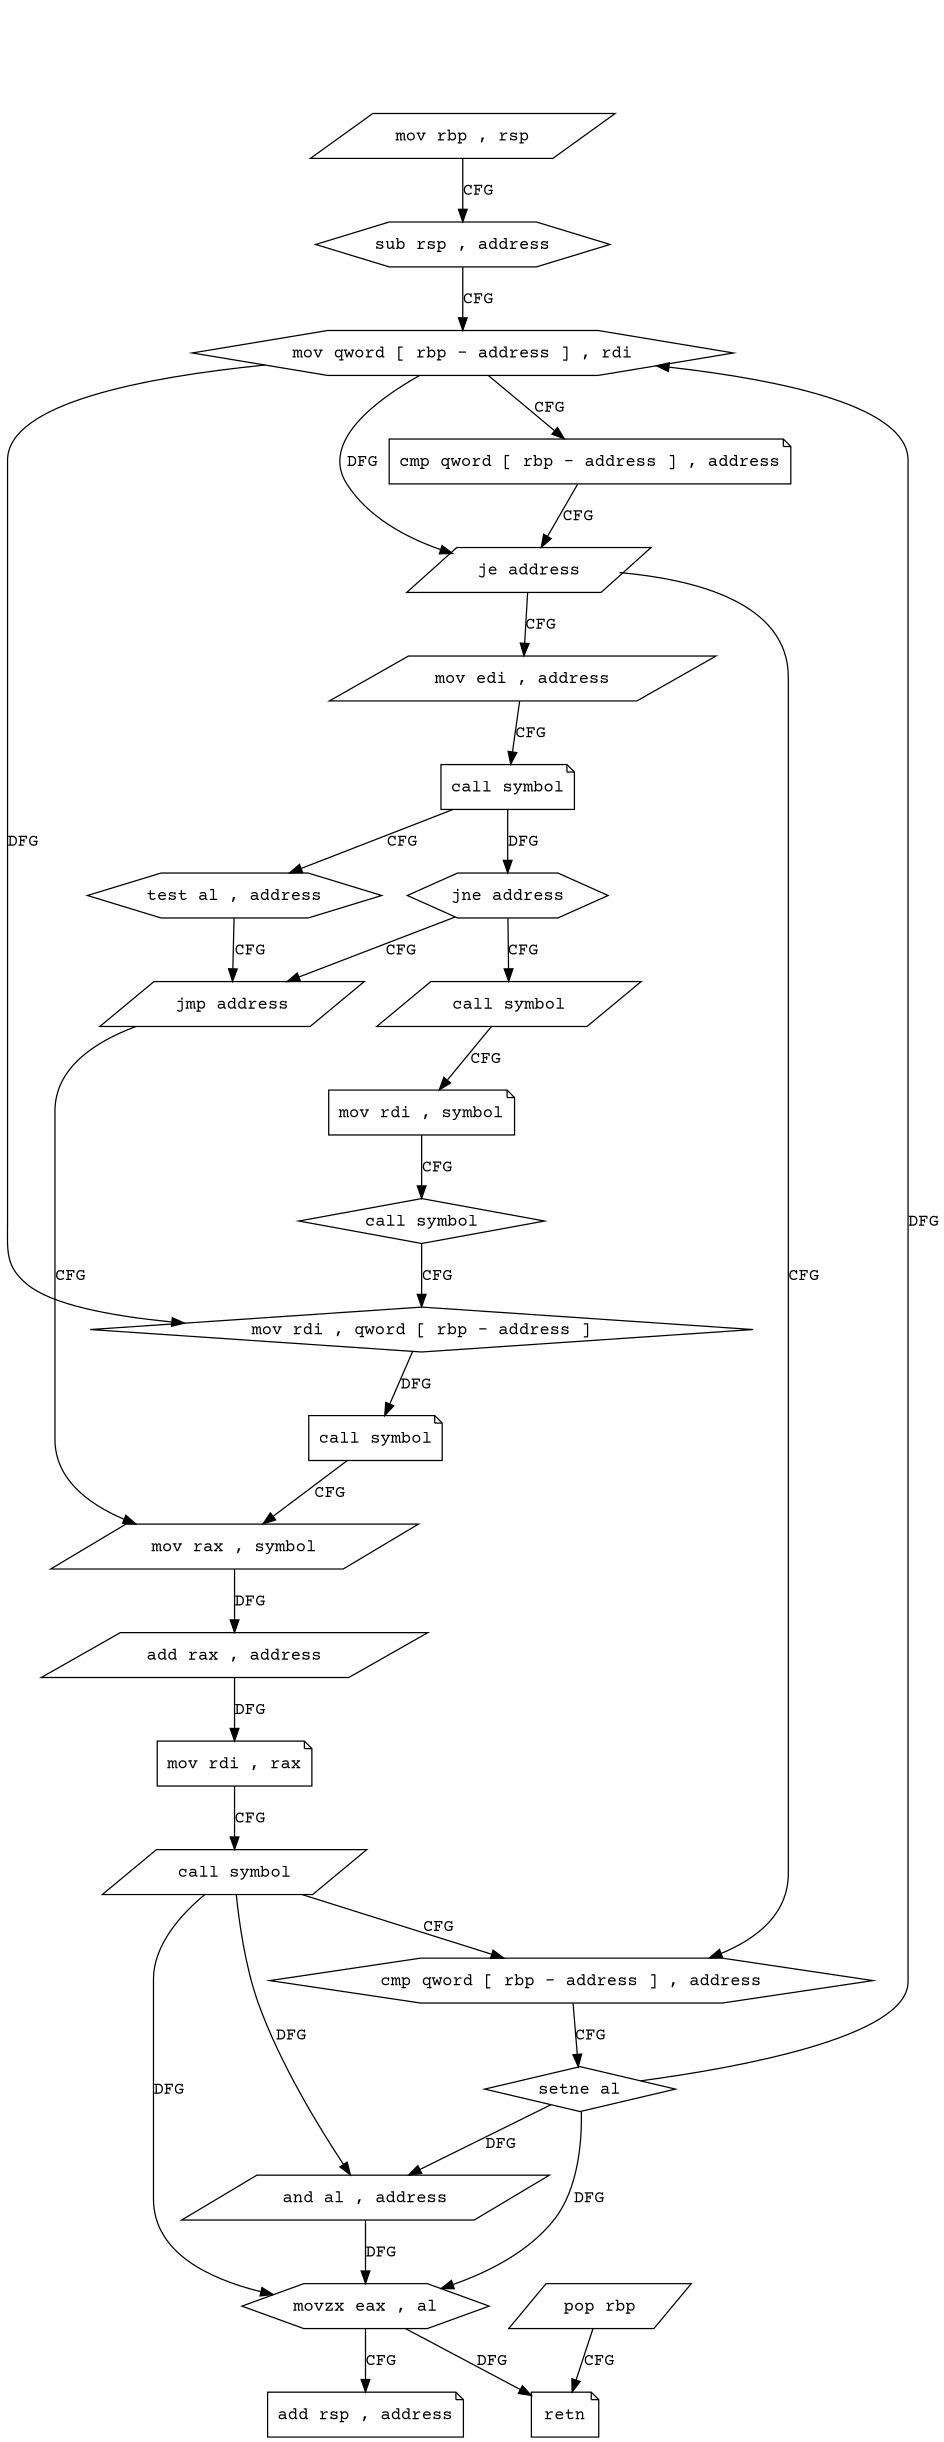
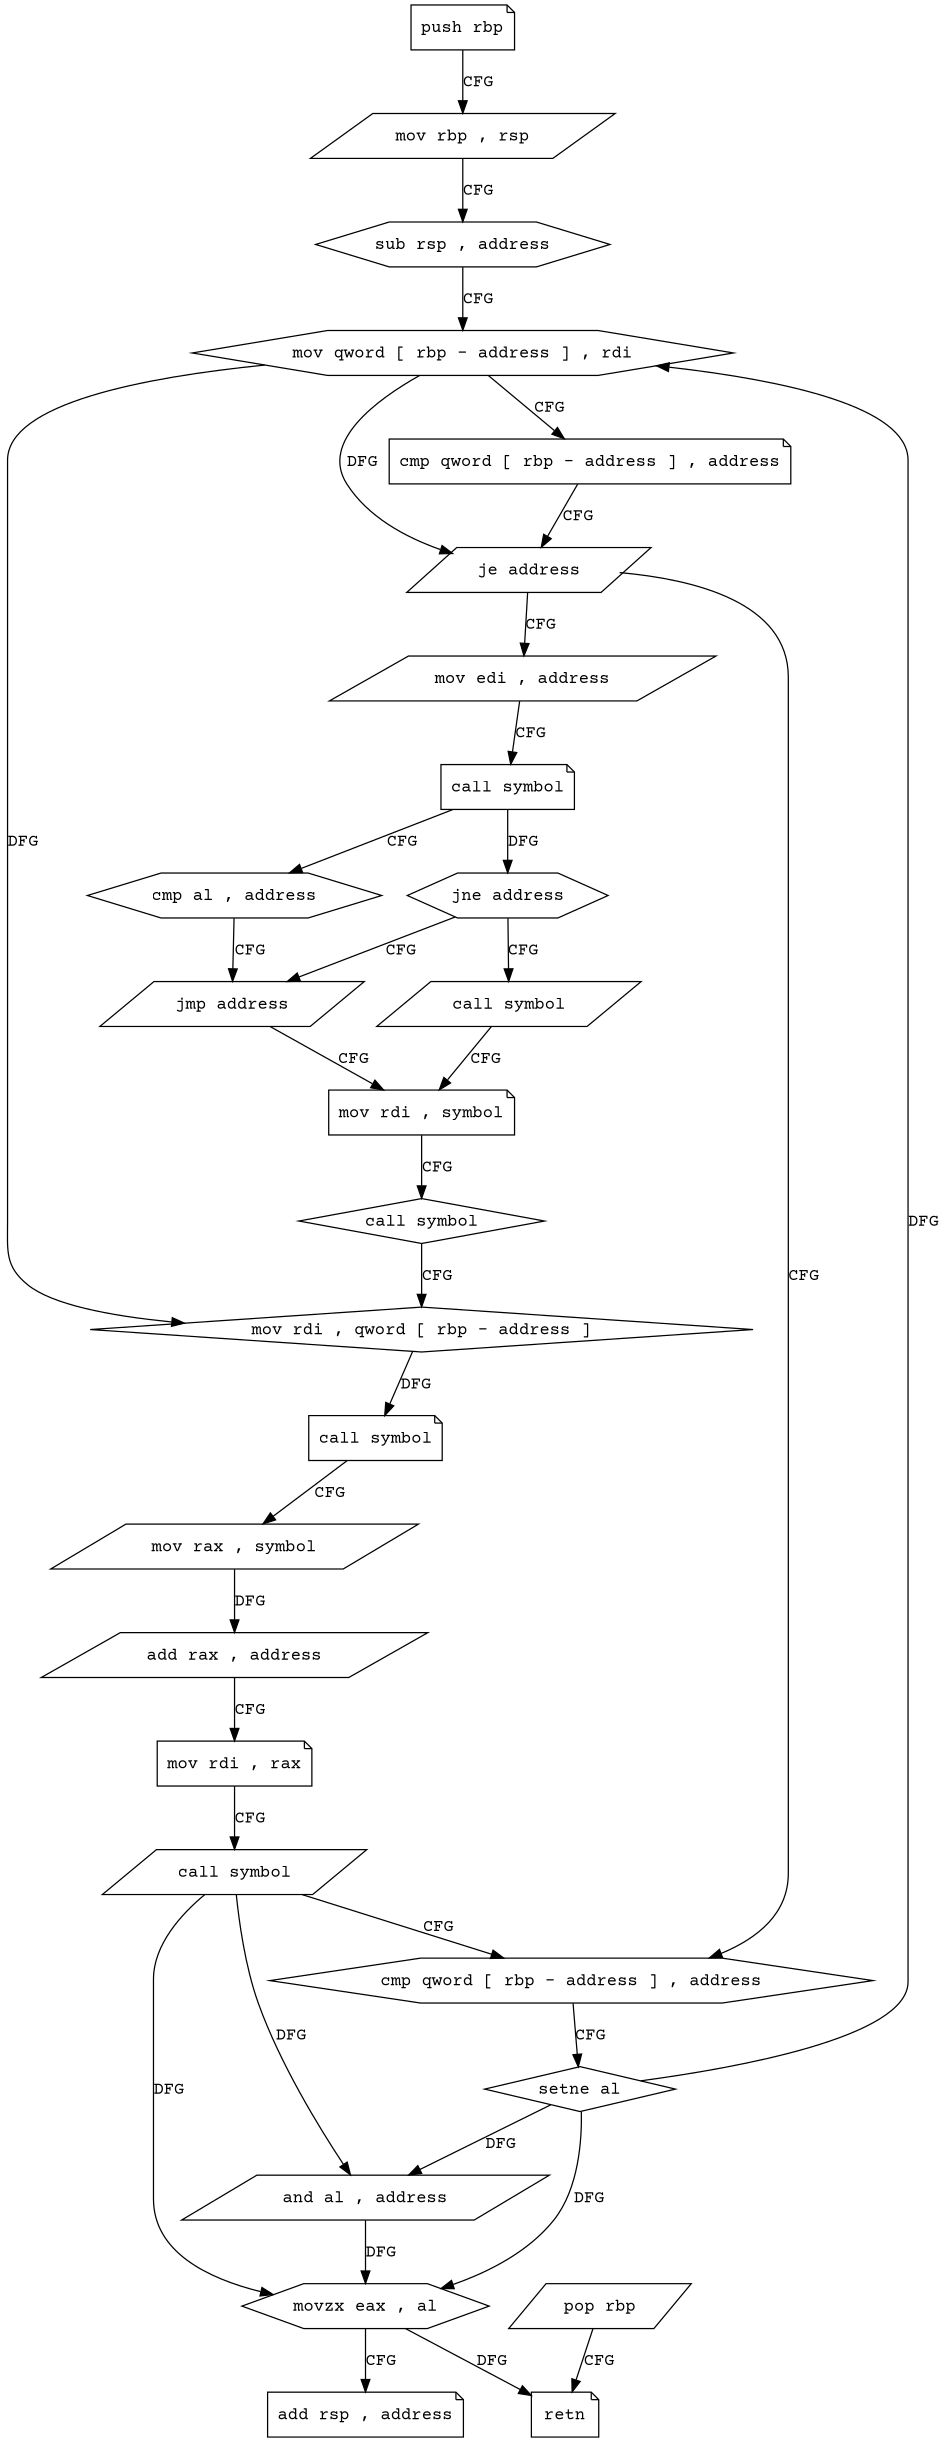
node "push rbp": added
node "test al , address": label "test al , address" -> "cmp al , address"
edge "jmp address" -> "mov rax , symbol": now "jmp address" -> "mov rdi , symbol"
edge "add rax , address" -> "mov rdi , rax": label "DFG" -> "CFG"
